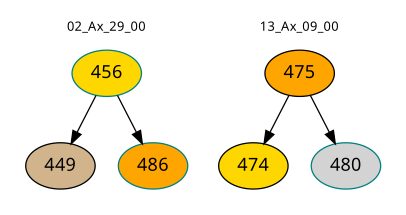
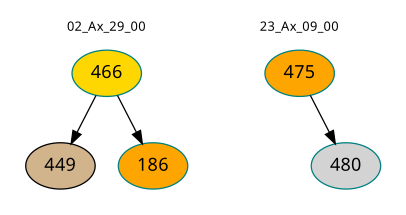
cluster "13_Ax_09_00": label "13_Ax_09_00" -> "23_Ax_09_00"
node "456": label "456" -> "466"
node "475": color black -> teal
node "486": label "486" -> "186"
node "474": removed
